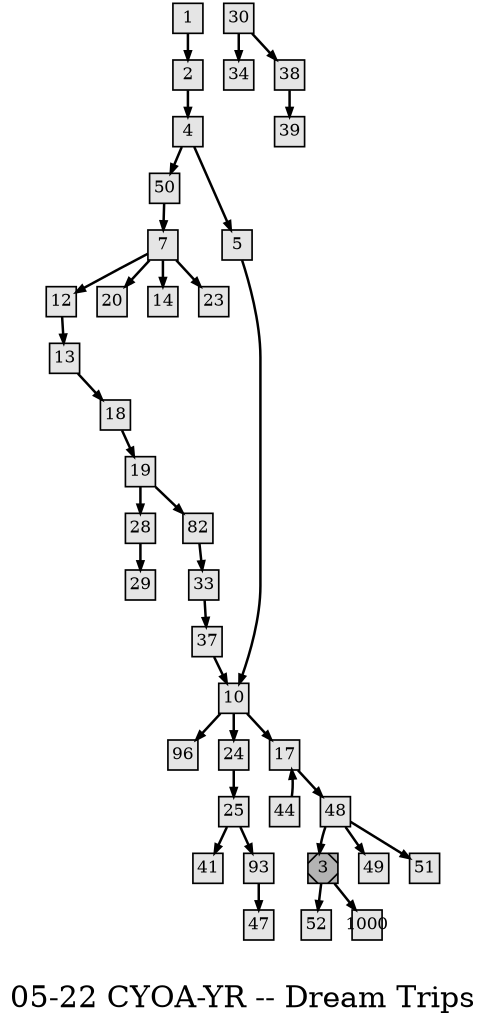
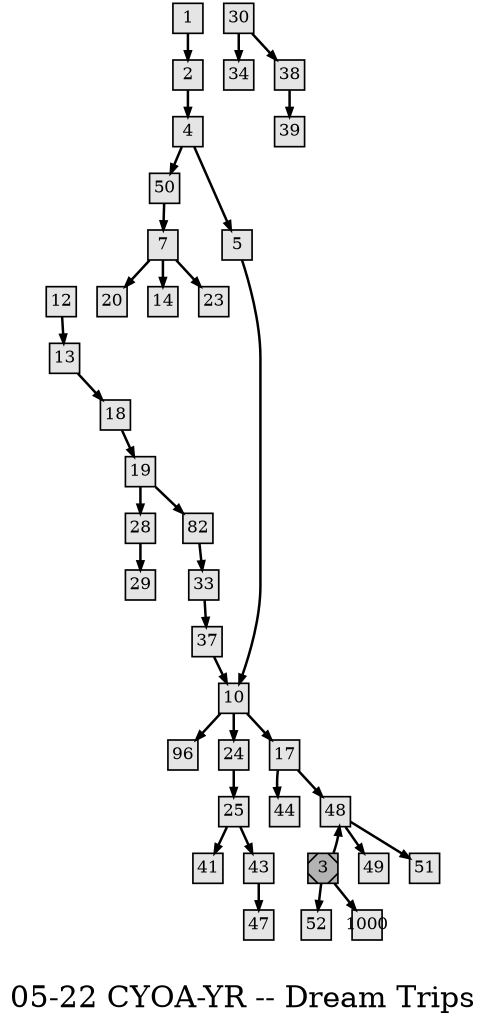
edge "7" -> "12": removed
edge "44" -> "17": reversed
edge "48" -> "3": reversed
node "93": label "93" -> "43"
